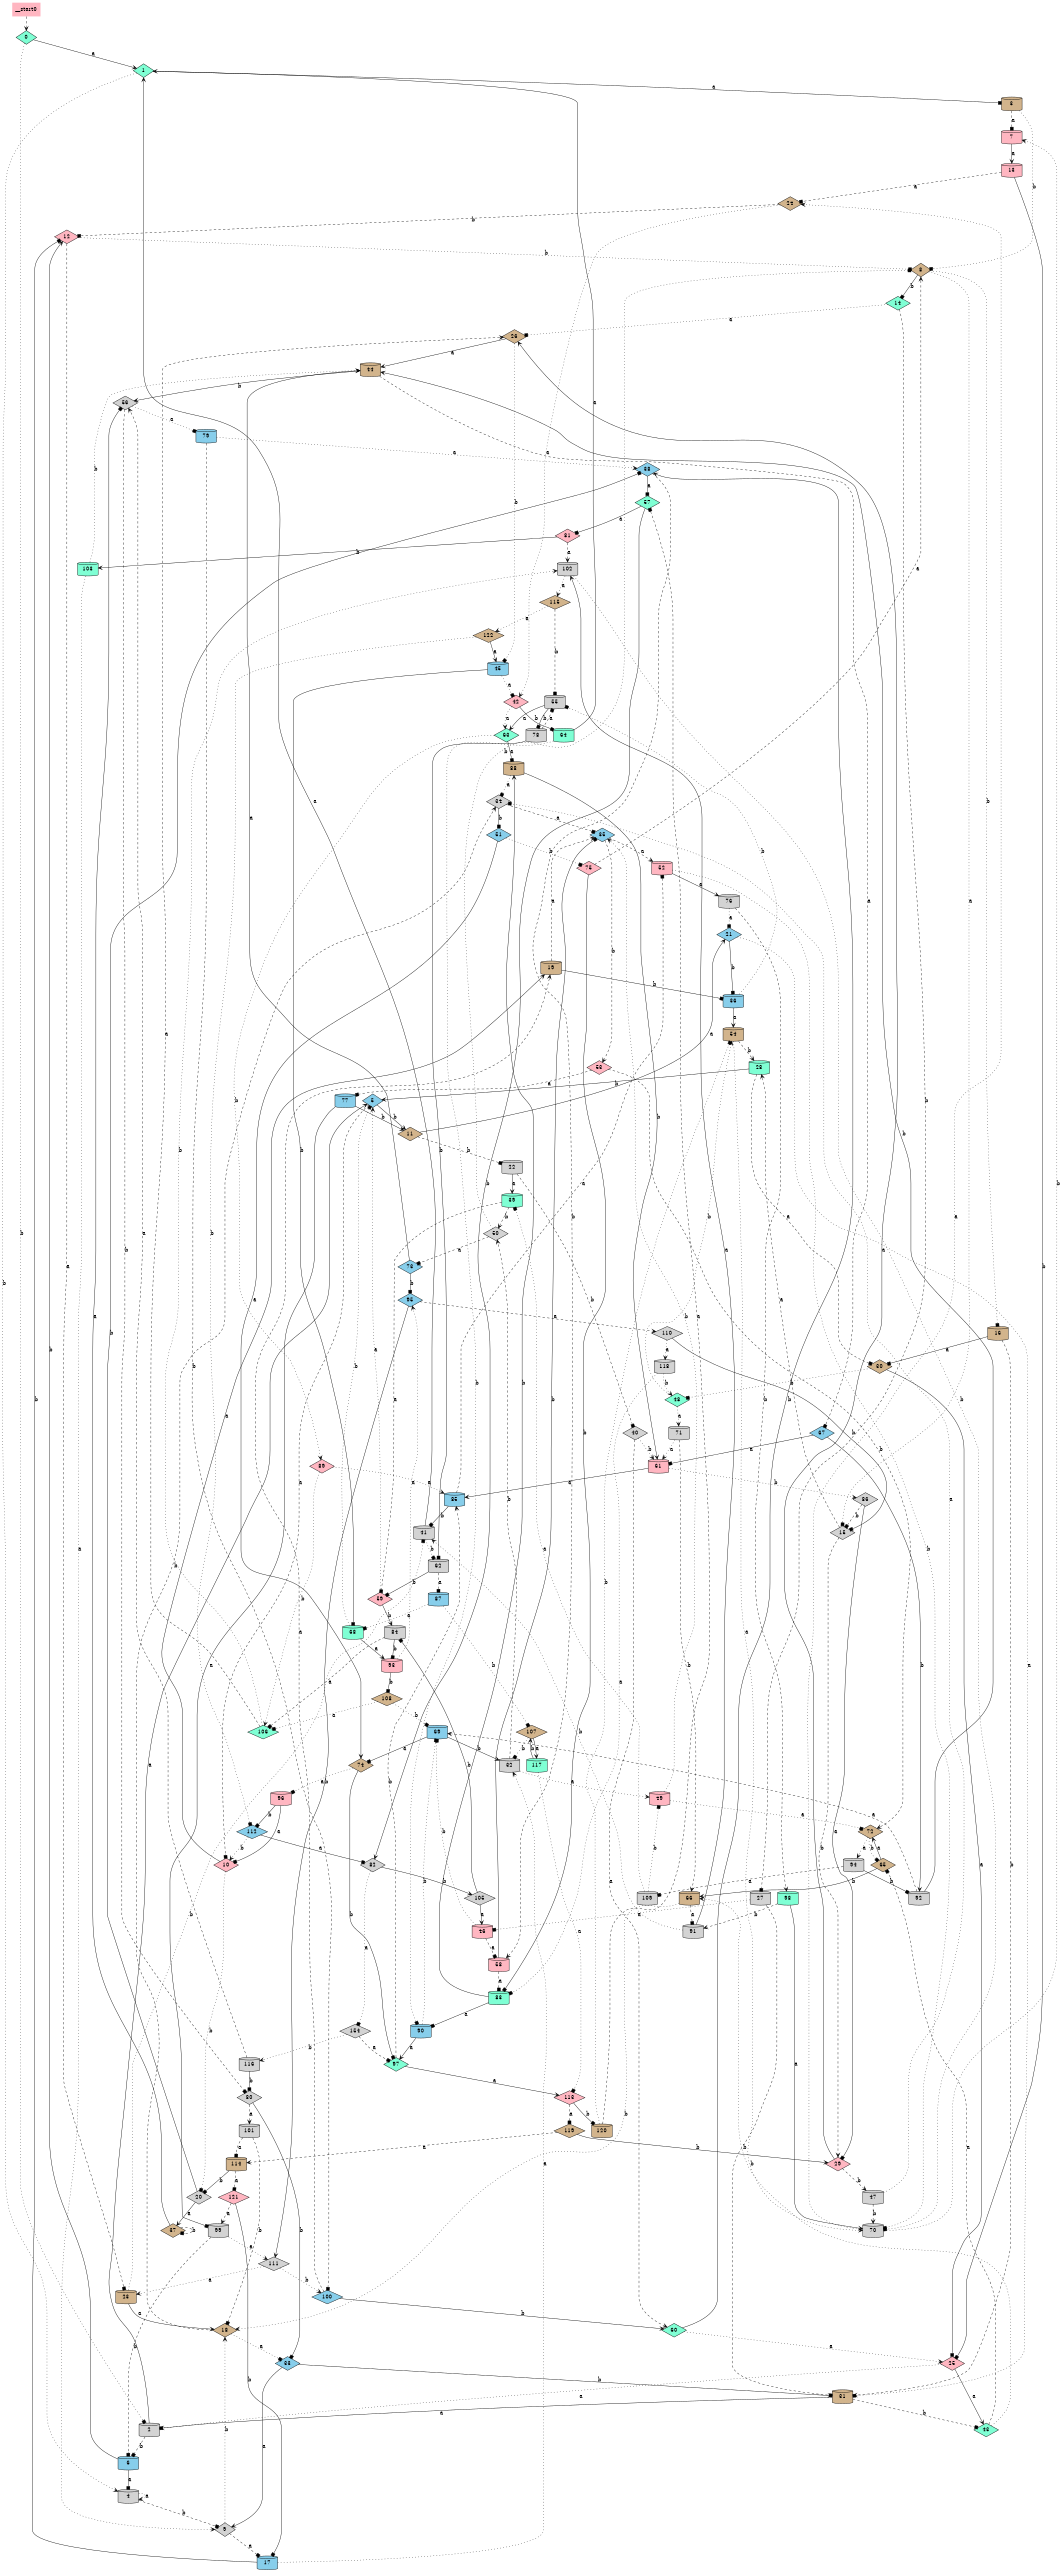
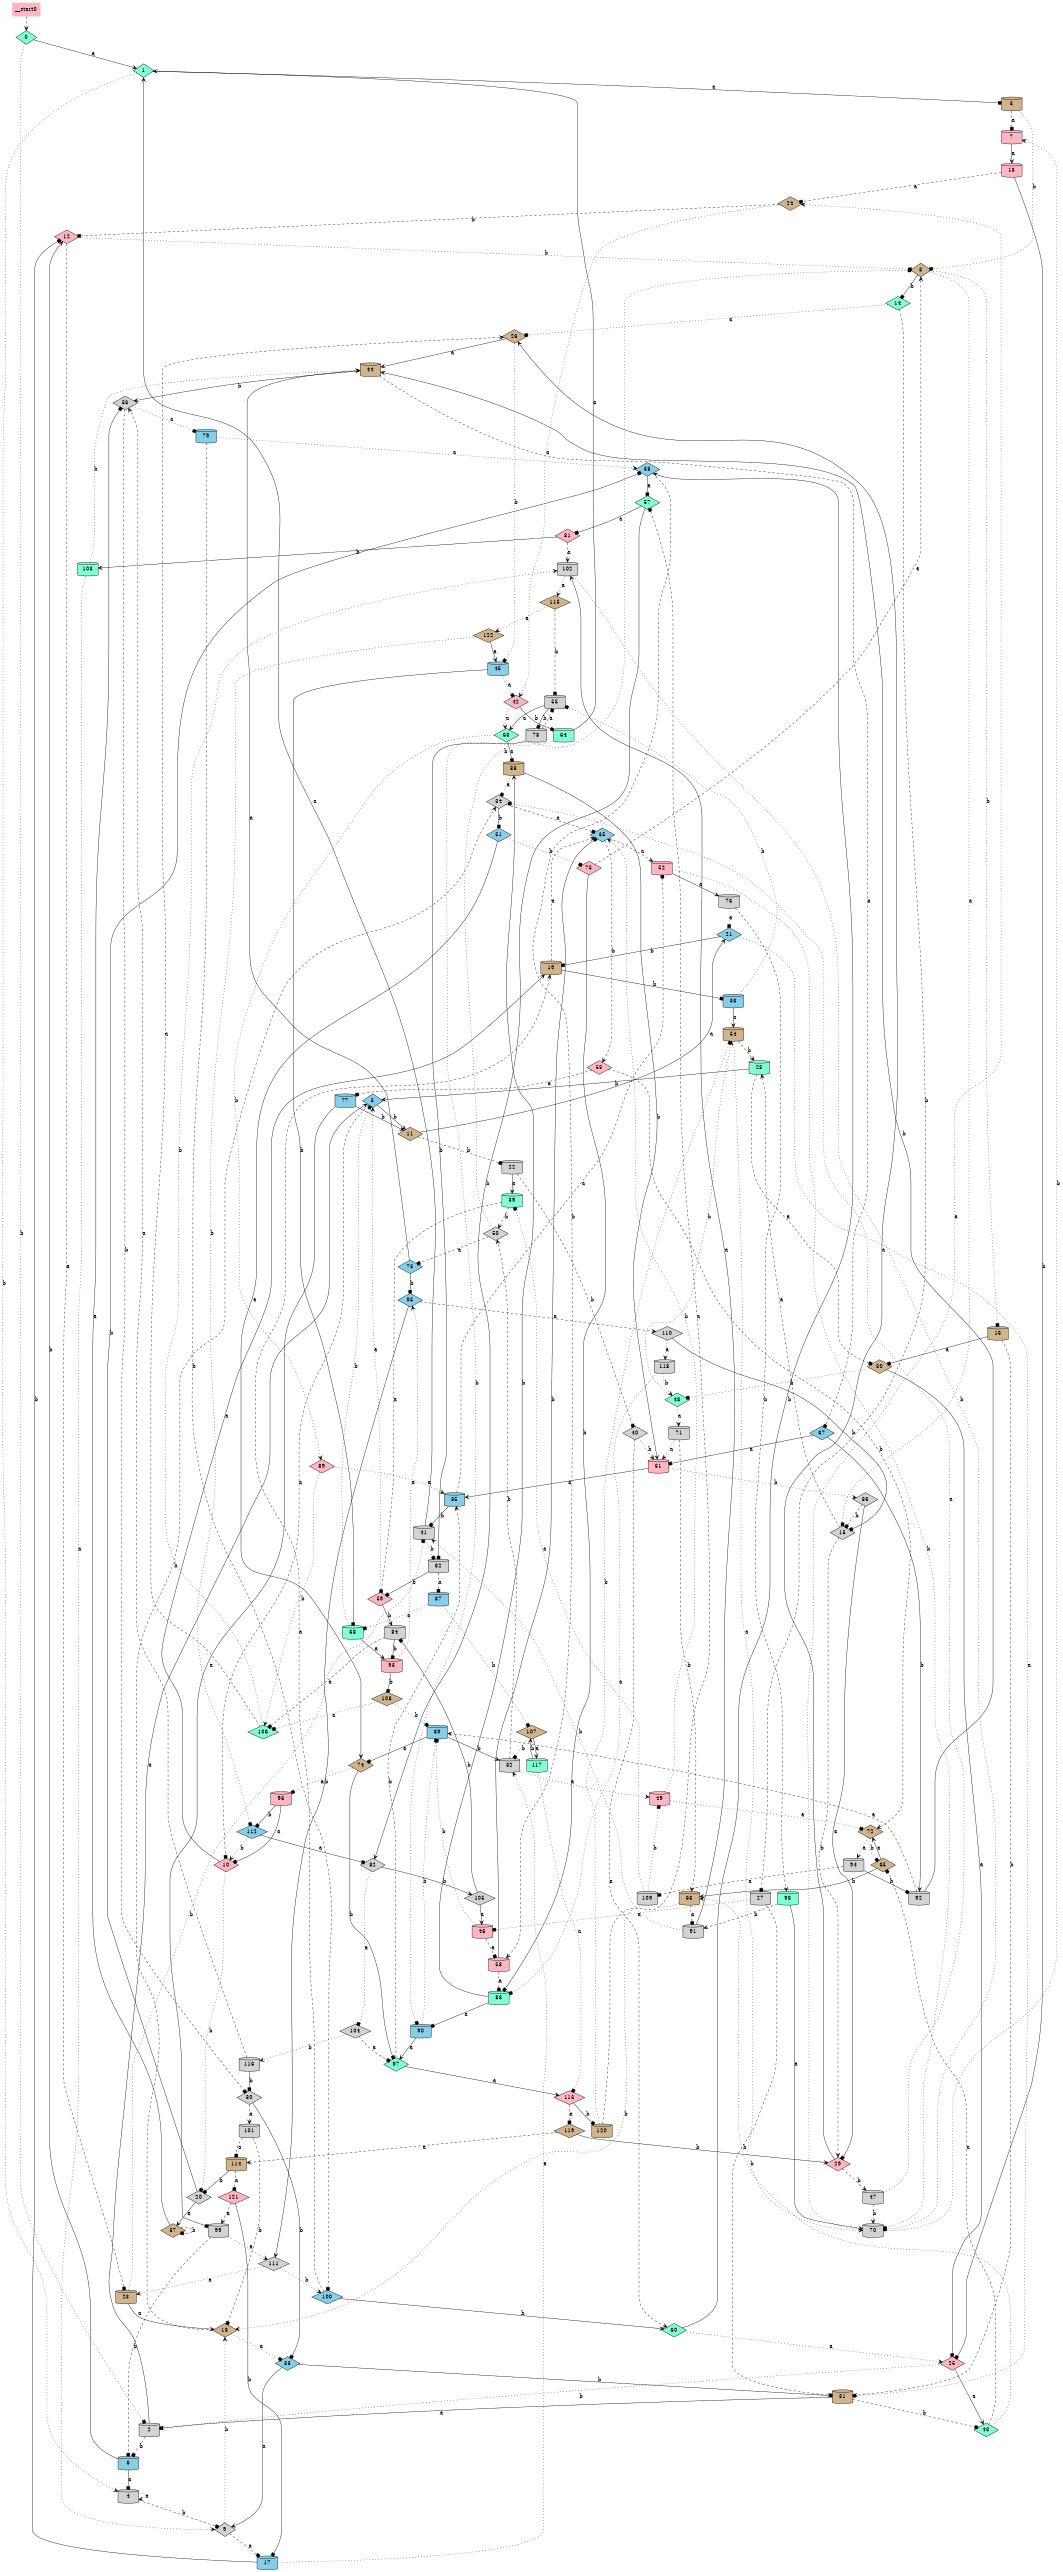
edge "21" -> "36": now "21" -> "19"
node "154": label "154" -> "104"
edge "25" -> "2": label "a" -> "b"
